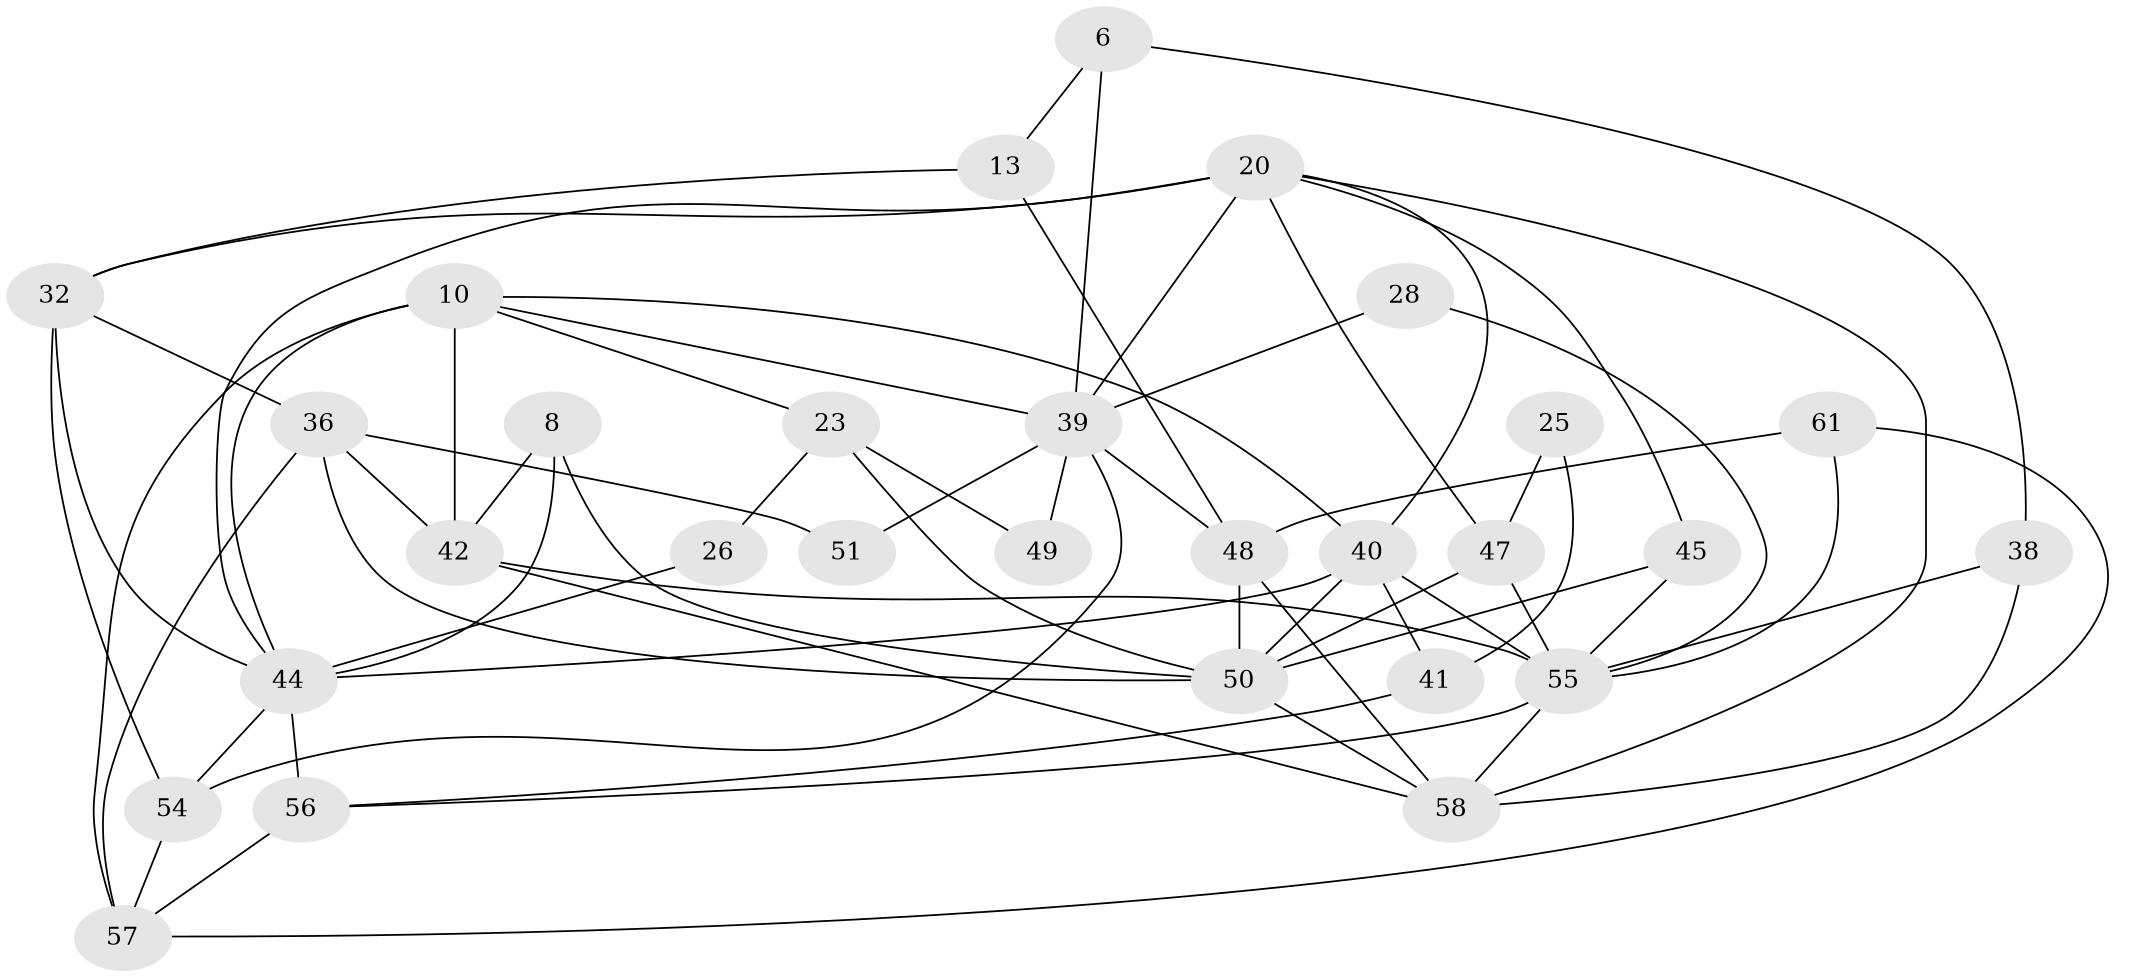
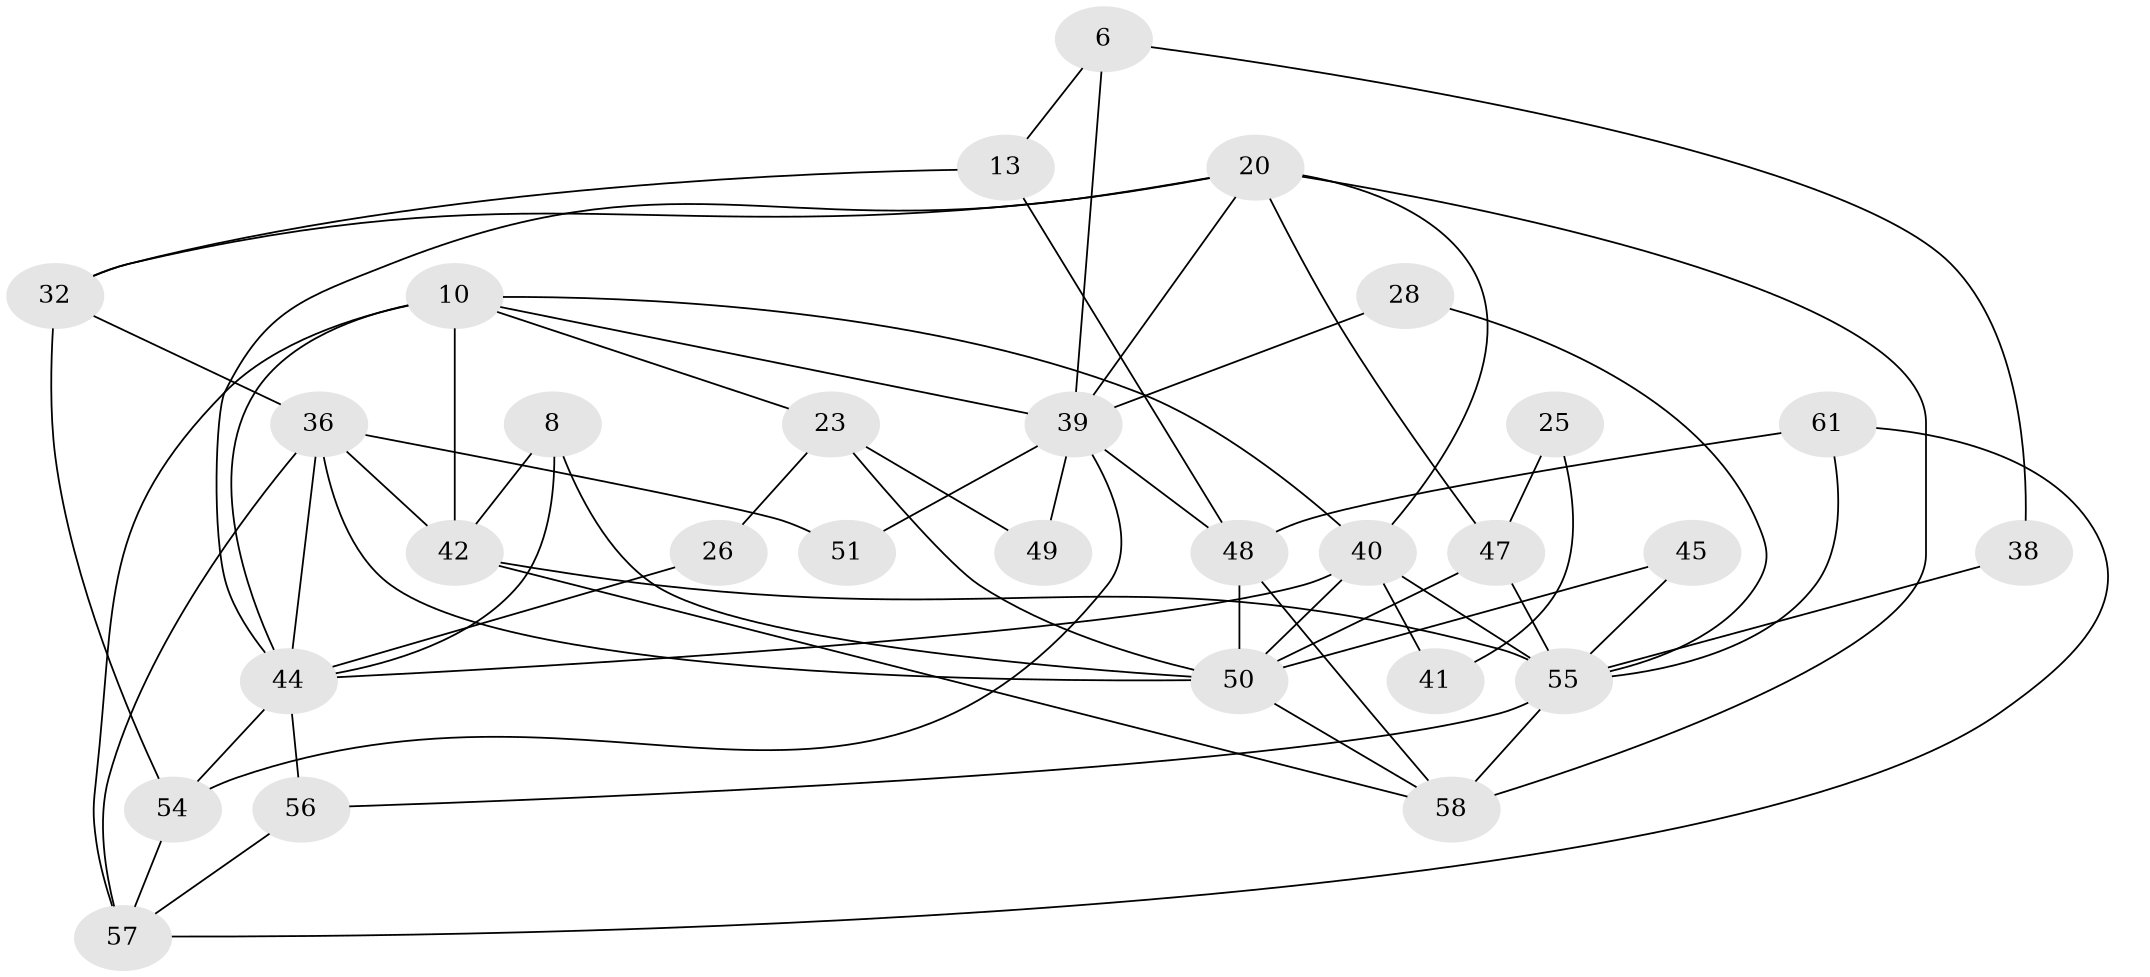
edge "20" -- "45": removed
edge "32" -- "44": now "36" -- "44"
edge "38" -- "58": removed
edge "41" -- "56": removed
